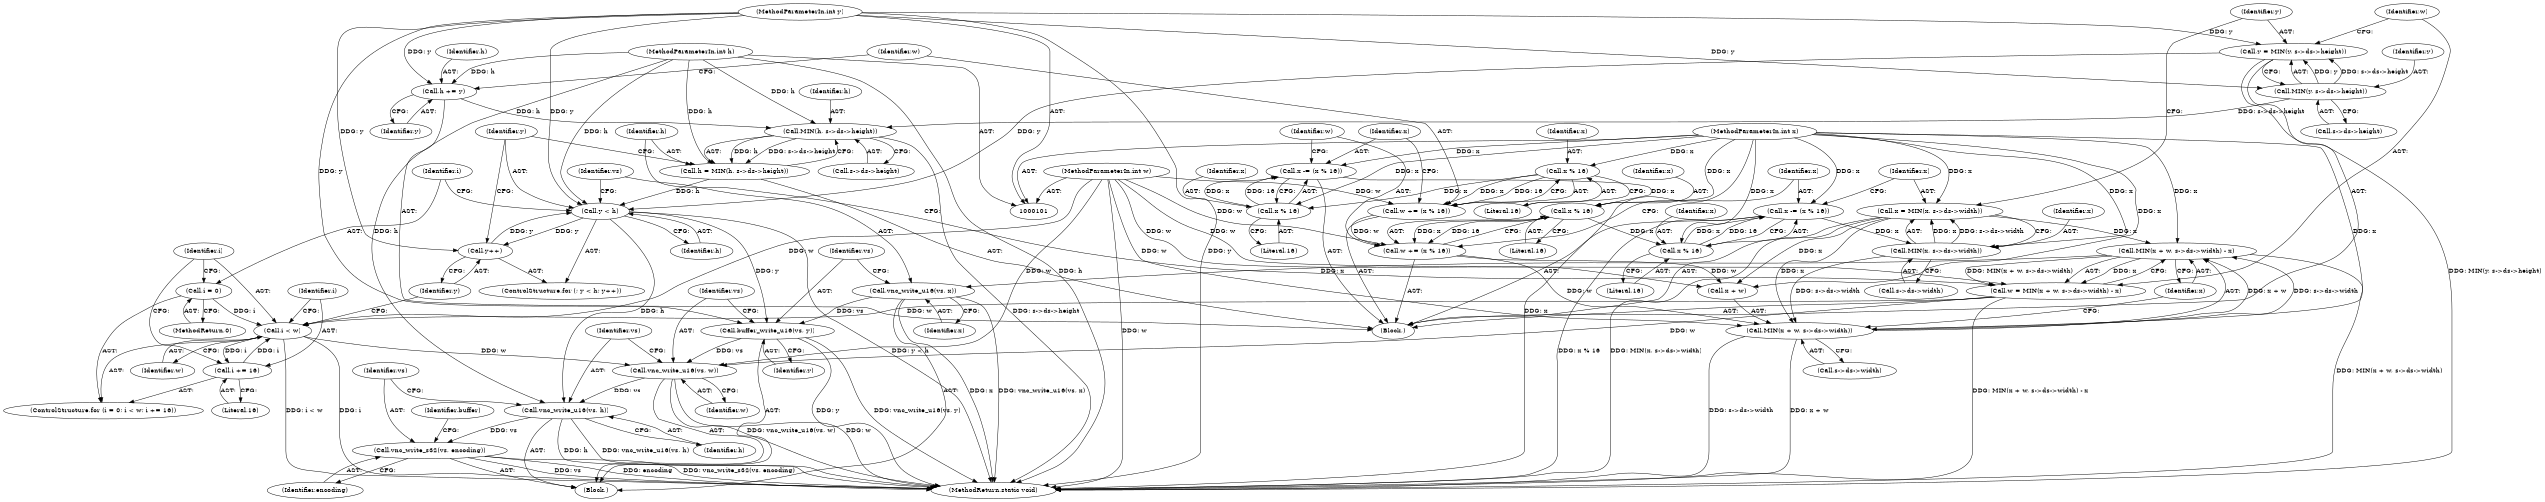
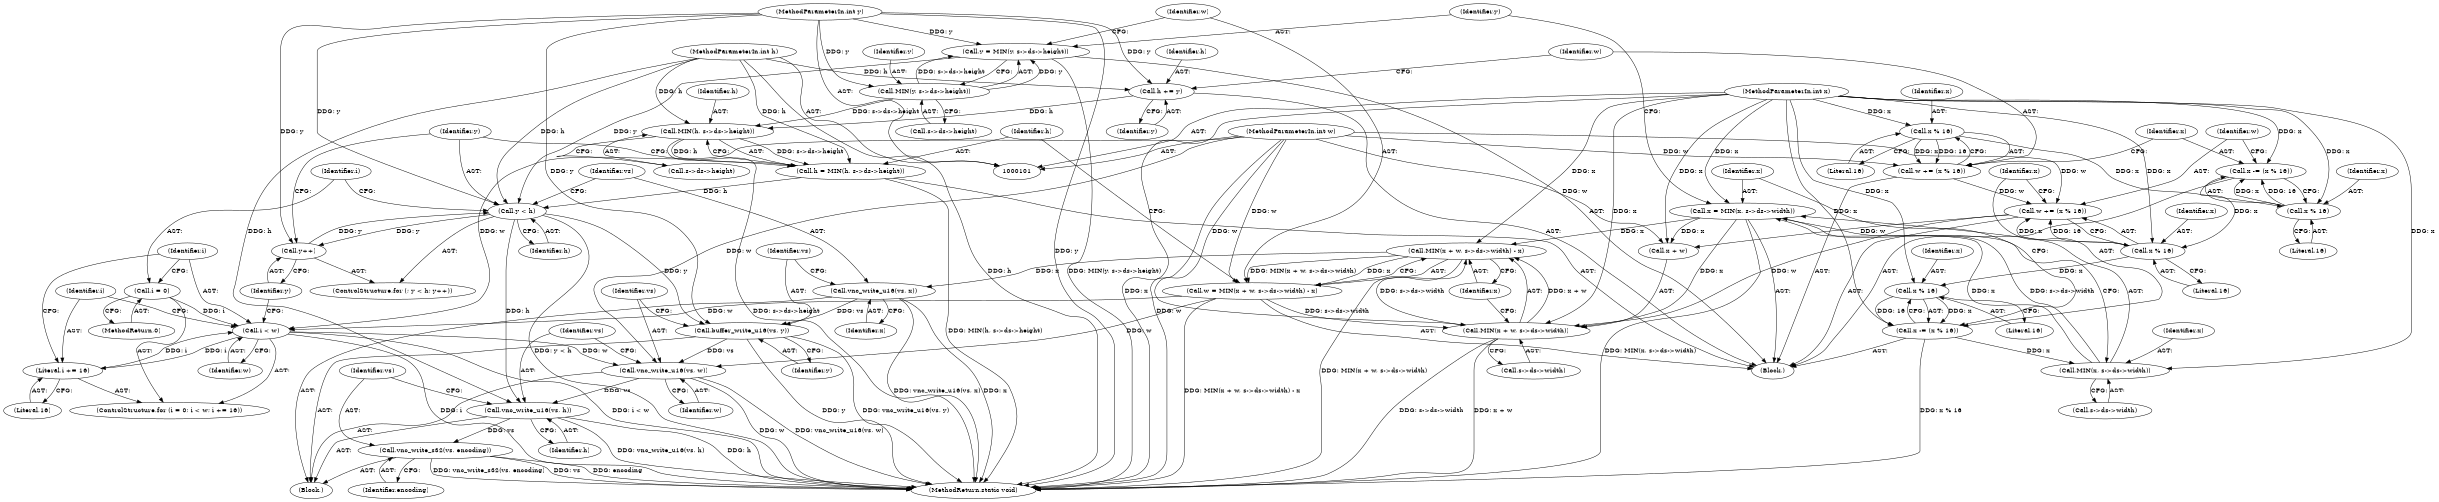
edge "(Call,MIN(x, s->ds->width))" -> "(Call,MIN(x + w, s->ds->width))": now "(Call,w = MIN(x + w, s->ds->width) - x)" -> "(Call,MIN(x + w, s->ds->width))"
edge "(Call,h = MIN(h, s->ds->height))" -> "(MethodReturn,static void)": added, label "DDG: MIN(h, s->ds->height)"
node "(Call,i += 16)": label "(Call,i += 16)" -> "(Literal,i += 16)"
node "(Identifier,buffer)": removed
